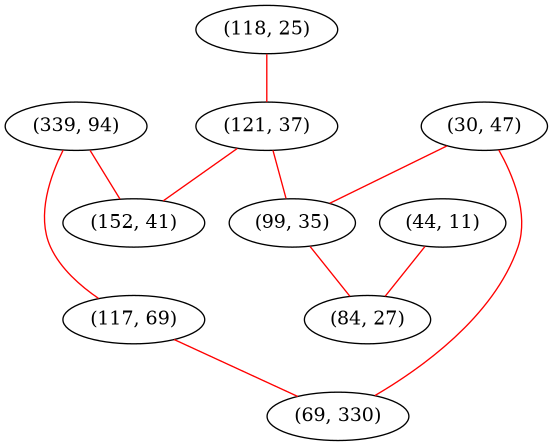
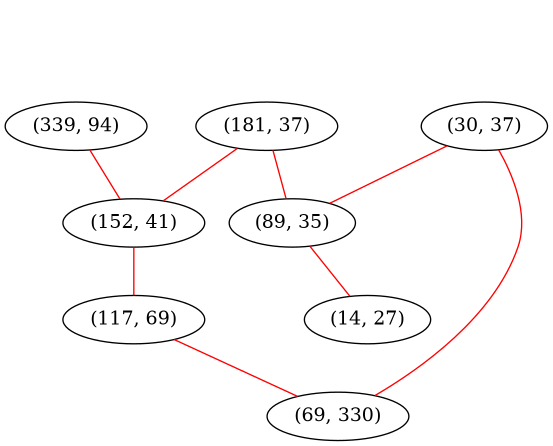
node "(118, 25)": removed
node "(121, 37)": label "(121, 37)" -> "(181, 37)"
node "(30, 47)": label "(30, 47)" -> "(30, 37)"
node "(99, 35)": label "(99, 35)" -> "(89, 35)"
node "(44, 11)": removed
edge "(339, 94)" -- "(117, 69)": now "(152, 41)" -- "(117, 69)"
node "(84, 27)": label "(84, 27)" -> "(14, 27)"
